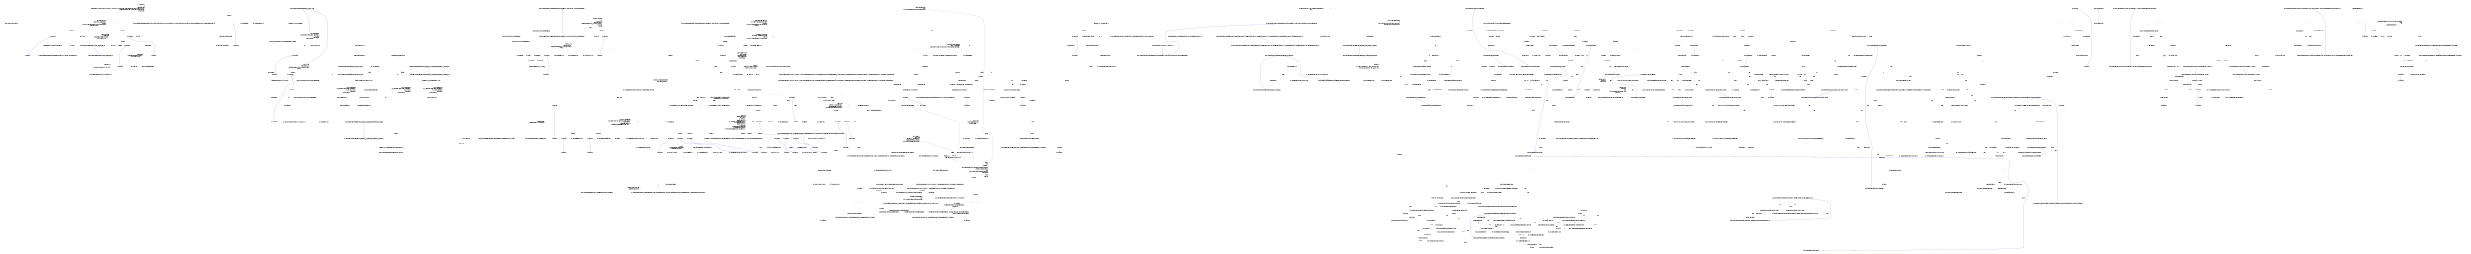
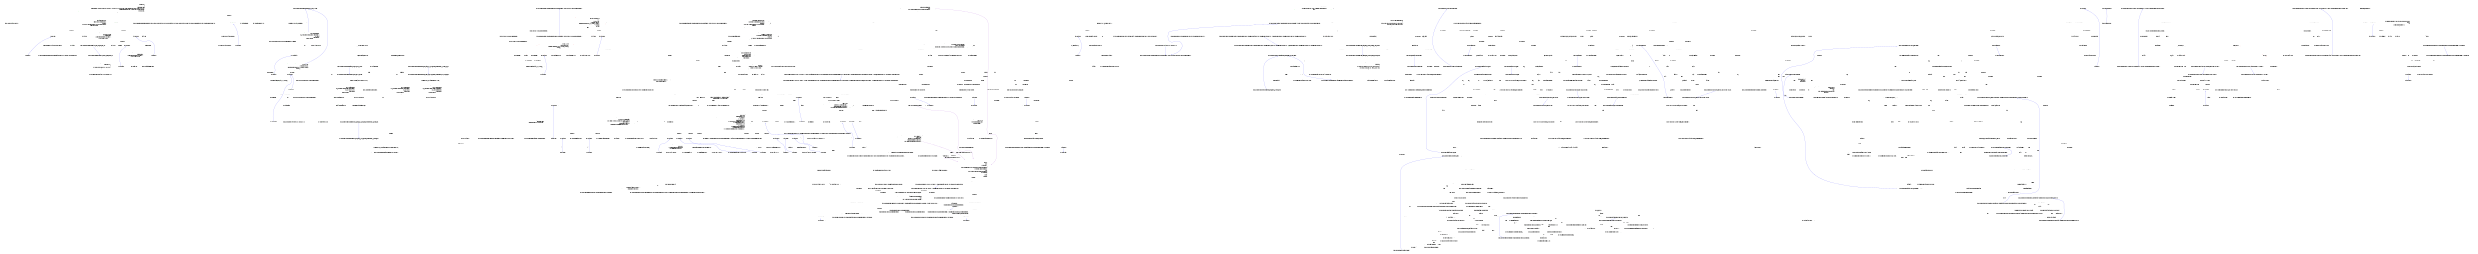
edge "CommandLine.Parser" -> "_settings.HelpWriter != null": added, label "CommandLine.Parser"
